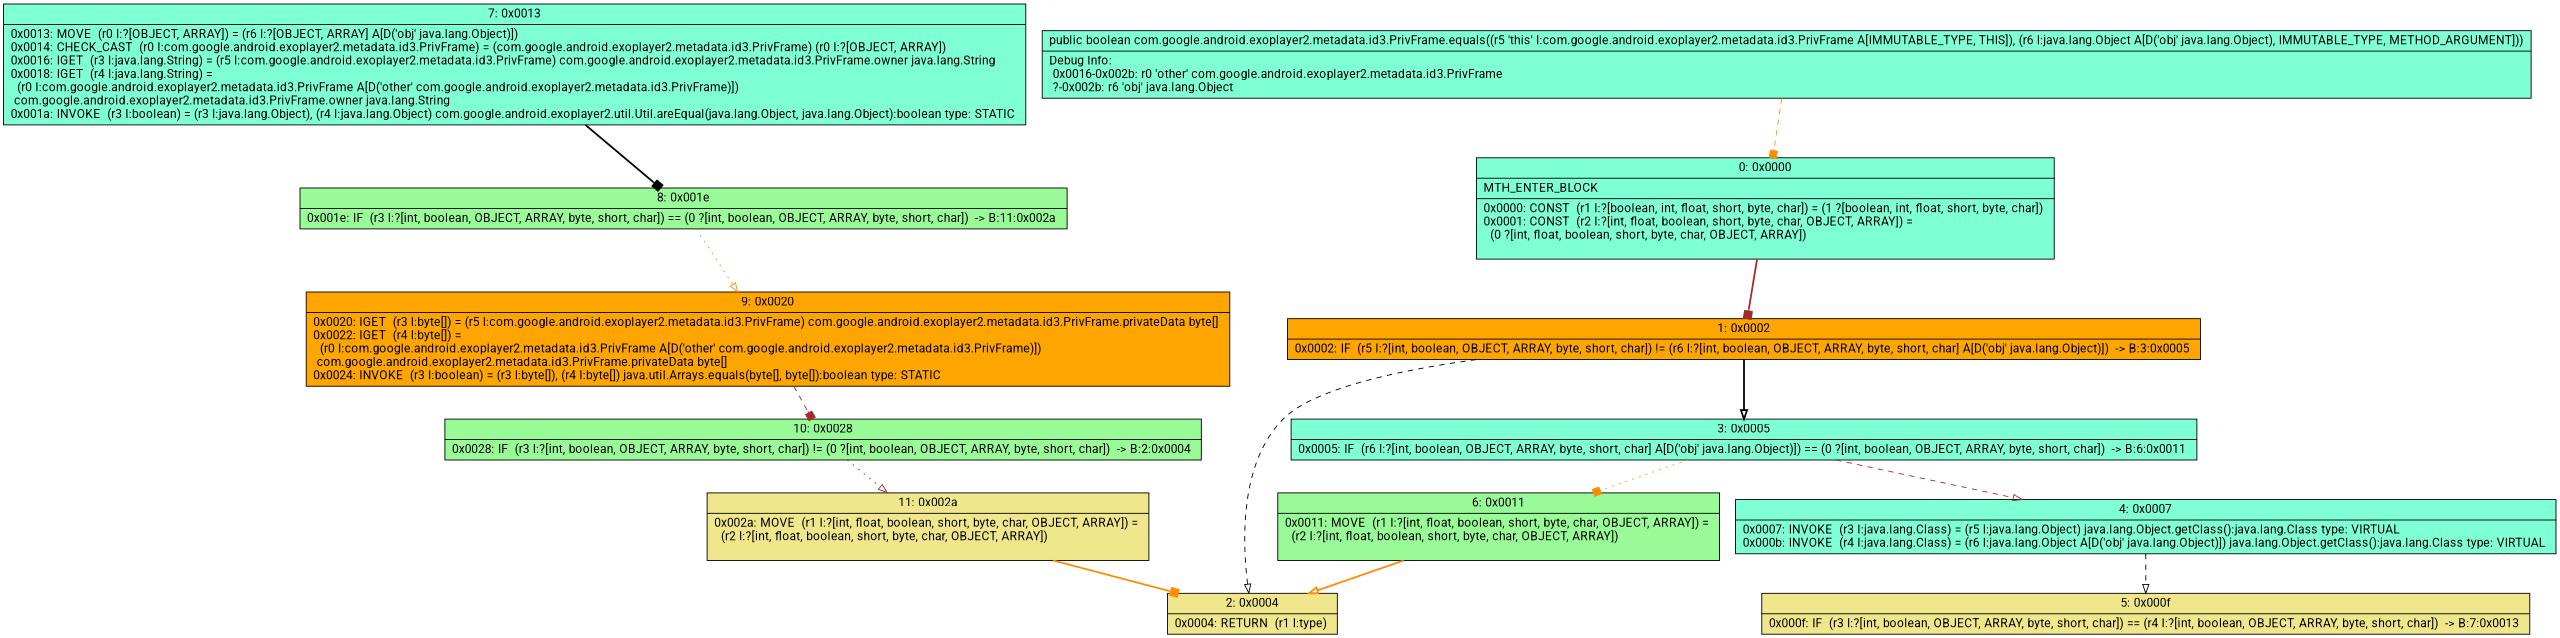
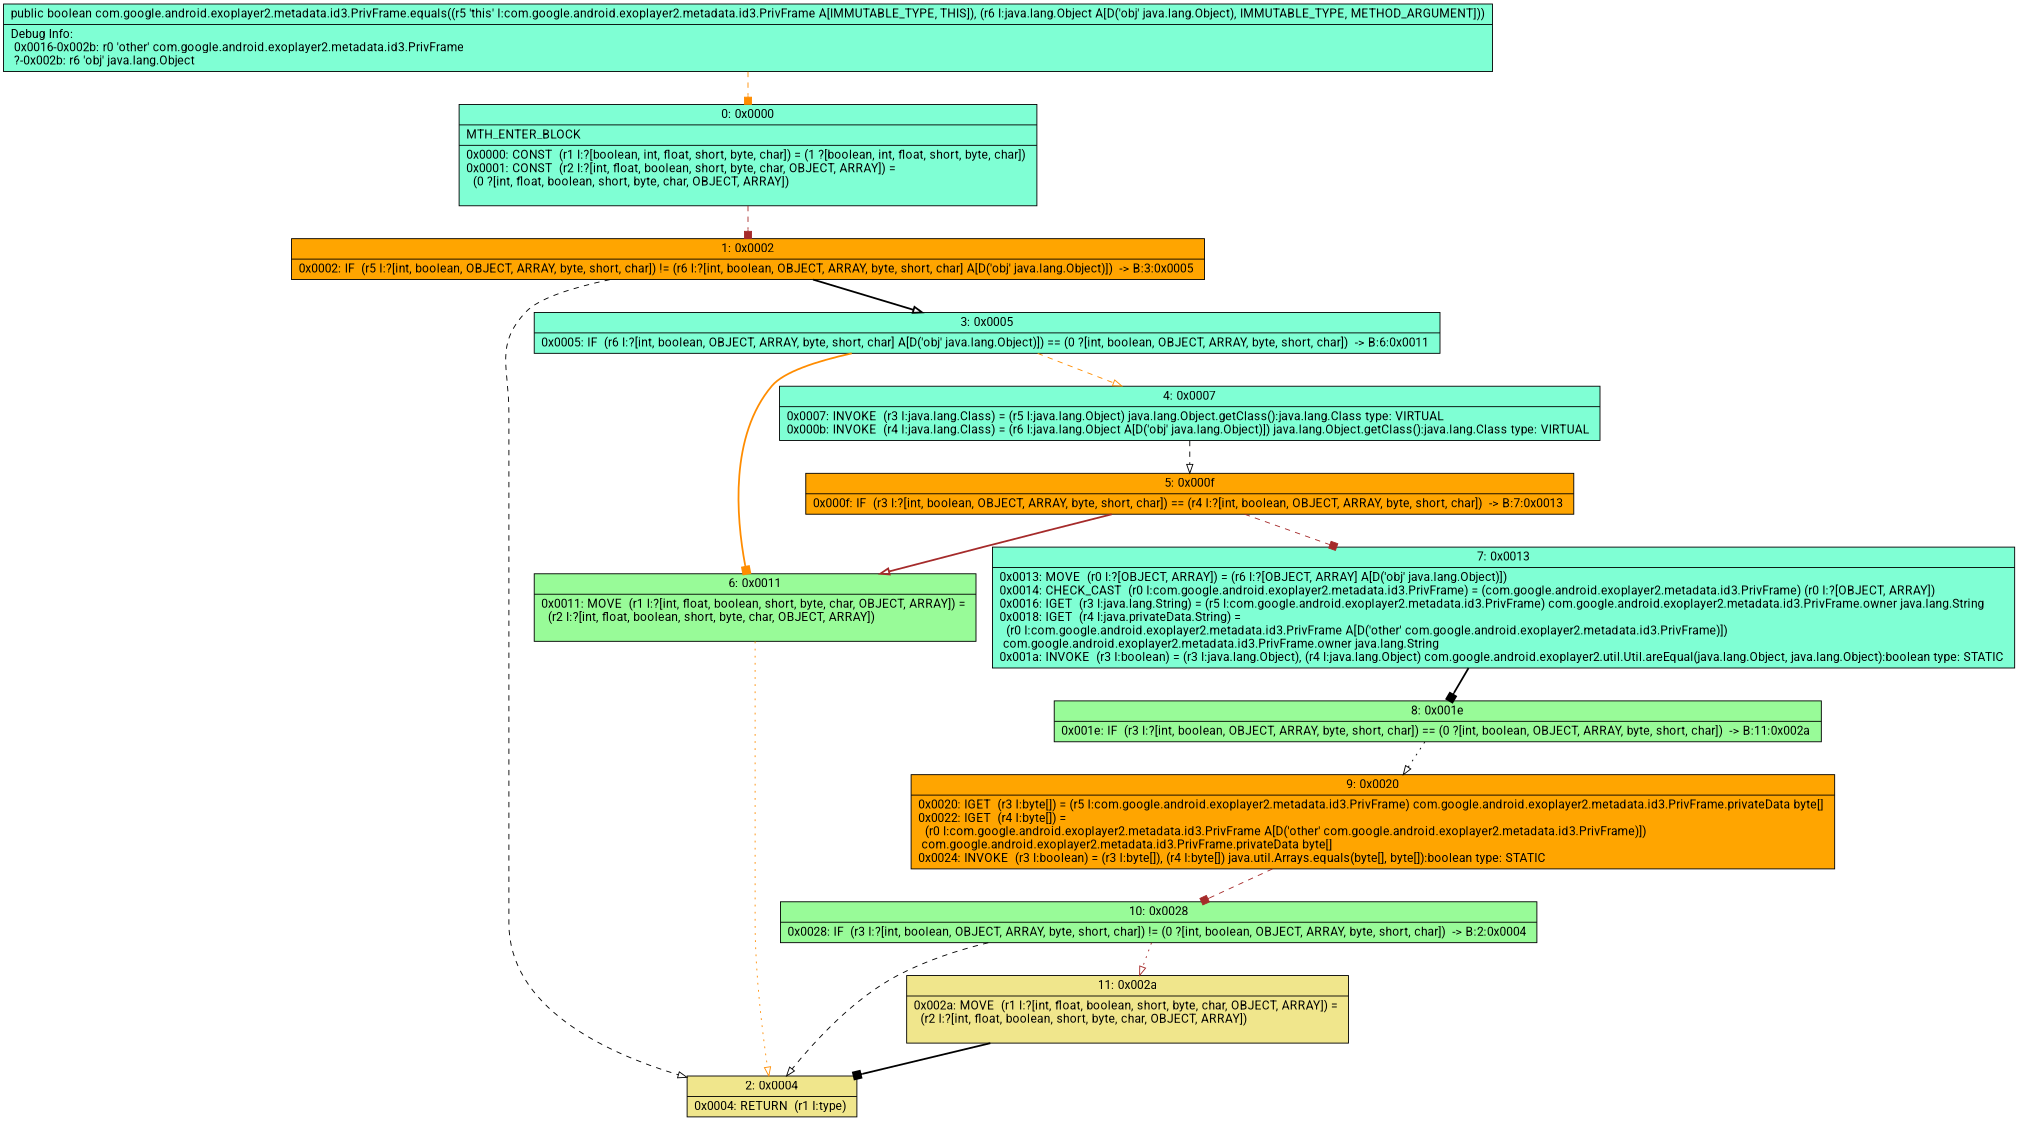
node "7: 0x0013": text "0x0018: IGET  (r4 I:java.lang.String) =" -> "0x0018: IGET  (r4 I:java.privateData.String) ="
edge "8: 0x001e" -> "9: 0x0020": color darkorange -> black
edge "0: 0x0000" -> "1: 0x0002": style bold -> dashed
edge "3: 0x0005" -> "6: 0x0011": style dotted -> bold
edge "3: 0x0005" -> "4: 0x0007": color brown -> darkorange
edge "5: 0x000f" -> "7: 0x0013": added
edge "5: 0x000f" -> "6: 0x0011": added
edge "6: 0x0011" -> "2: 0x0004": style bold -> dotted
edge "11: 0x002a" -> "2: 0x0004": color darkorange -> black
node "5: 0x000f": fillcolor khaki -> orange
edge "10: 0x0028" -> "2: 0x0004": added
